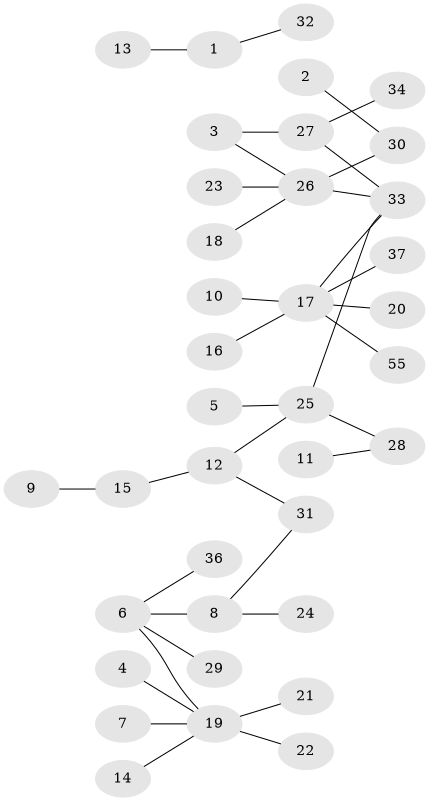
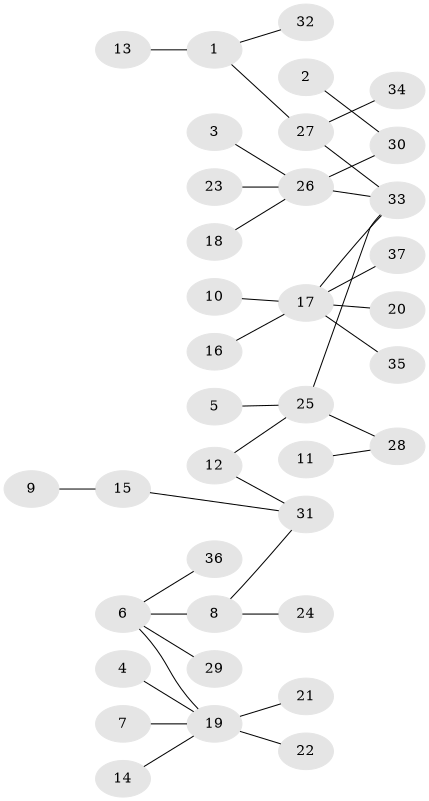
edge "3" -- "27": now "1" -- "27"
node "55": label "55" -> "35"
edge "12" -- "15": now "31" -- "15"
